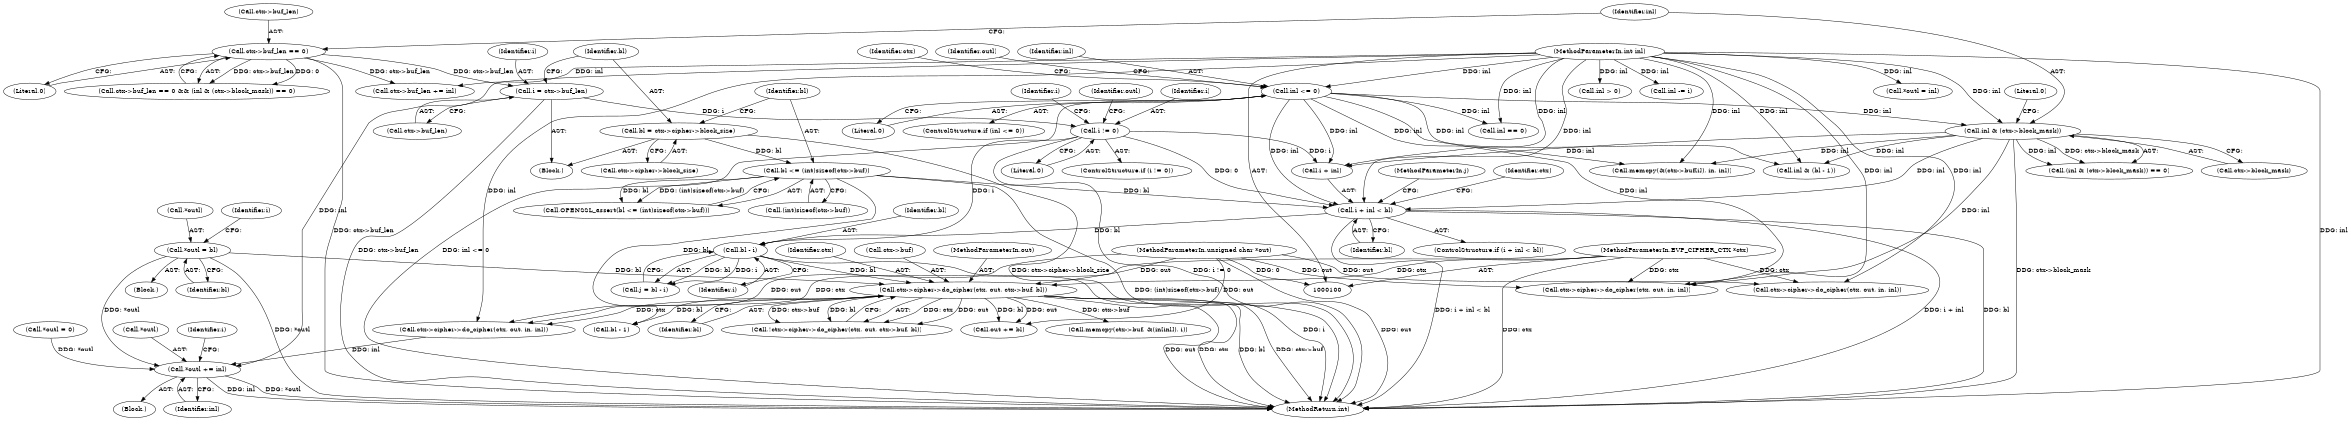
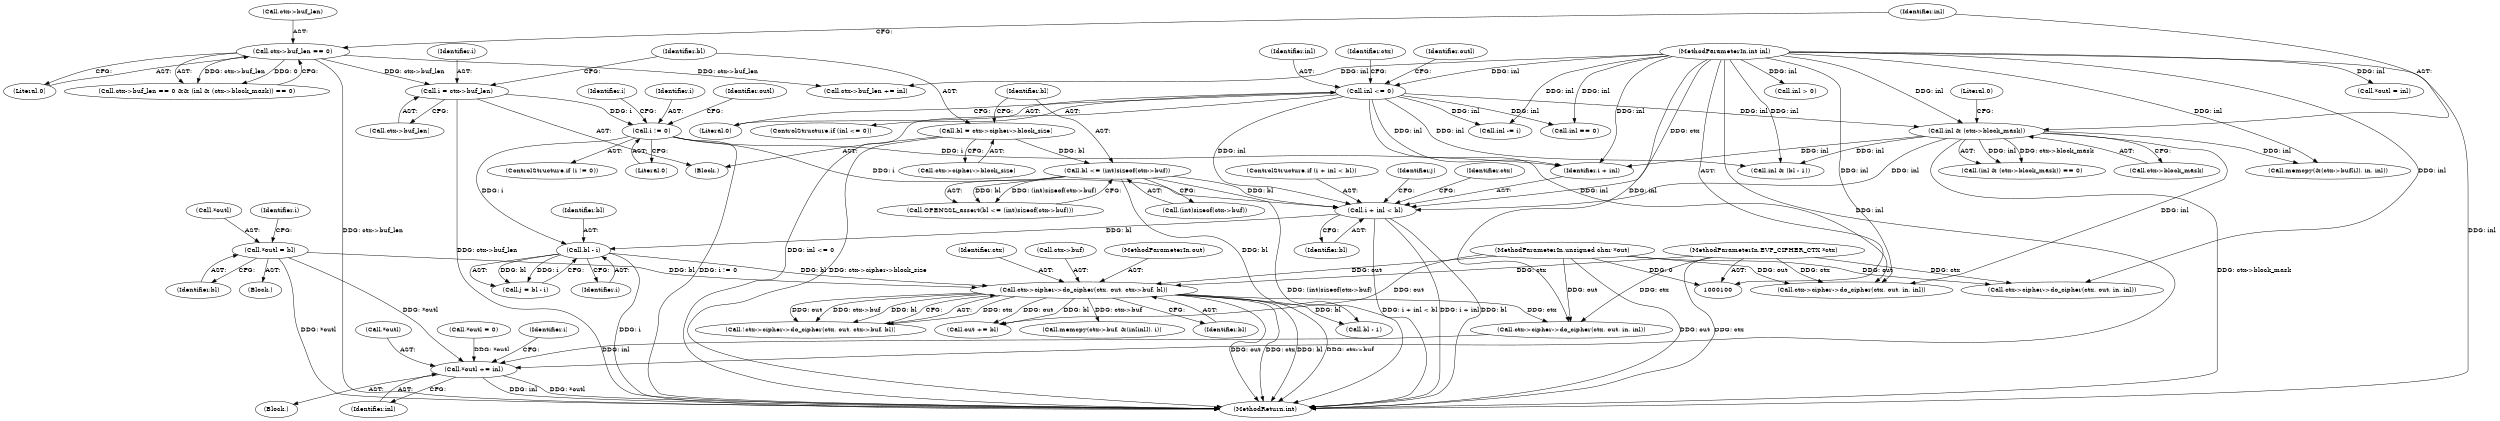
edge "(MethodParameterIn,int inl)" -> "(Call,i + inl < bl)": label "DDG: inl" -> "DDG: ctx"
edge "(Call,inl <= 0)" -> "(Call,memcpy(&(ctx->buf[i]), in, inl))": now "(Call,inl <= 0)" -> "(Call,inl -= i)"
edge "(Call,i != 0)" -> "(Call,i + inl < bl)": label "DDG: 0" -> "DDG: i"
node "(Call,i + inl)": label "(Call,i + inl)" -> "(Identifier,i + inl)"
node "(MethodParameterIn,j)": label "(MethodParameterIn,j)" -> "(Identifier,j)"
edge "(Call,i + inl < bl)" -> "(ControlStructure,if (i + inl < bl))": reversed
